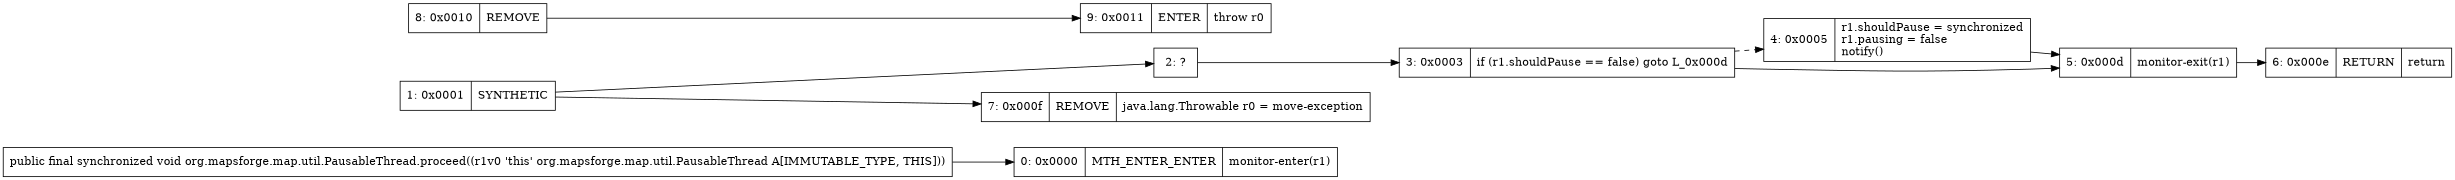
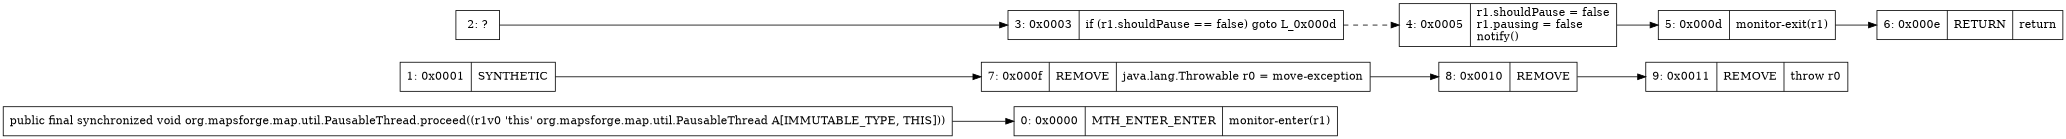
node "9: 0x0011": text "ENTER" -> "REMOVE"
node "4: 0x0005": text "r1.shouldPause = synchronized" -> "r1.shouldPause = false"
edge "3: 0x0003" -> "5: 0x000d": removed
edge "7: 0x000f" -> "8: 0x0010": added
edge "1: 0x0001" -> "2: ?": removed
